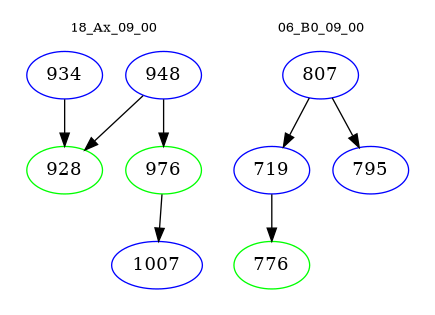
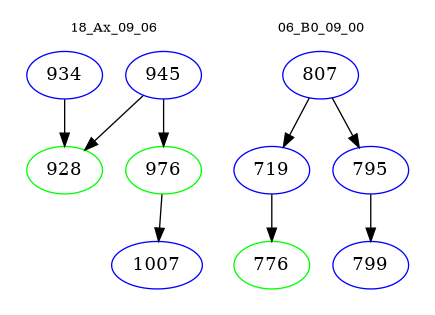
cluster "18_Ax_09_00": label "18_Ax_09_00" -> "18_Ax_09_06"
node "948": label "948" -> "945"
node "799": added
